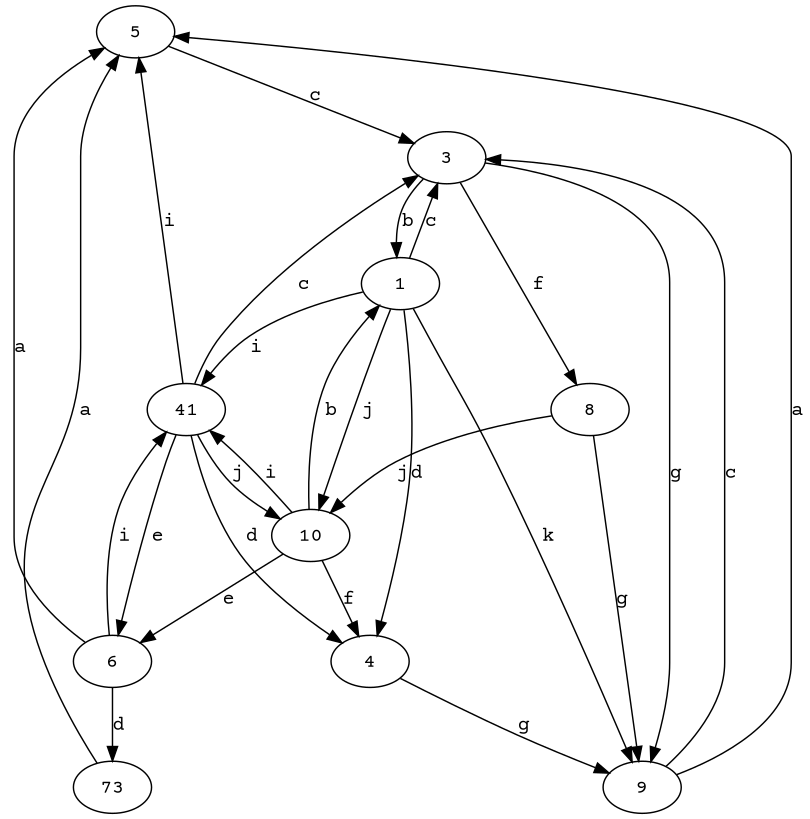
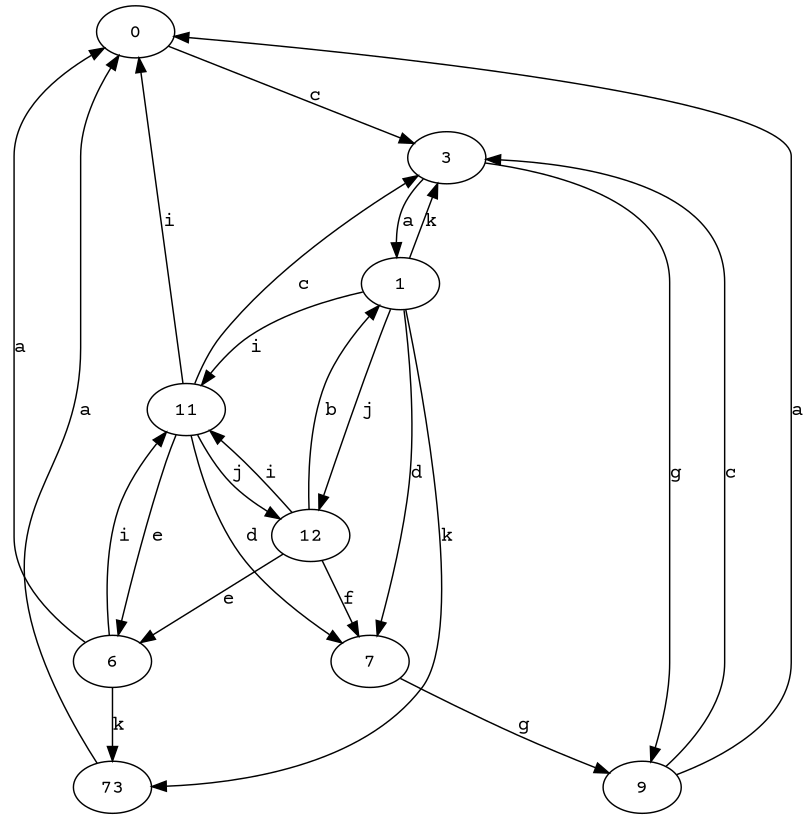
node "5": label "5" -> "0"
edge "3" -> "1": label "b" -> "a"
edge "1" -> "3": label "c" -> "k"
node "41": label "41" -> "11"
node "8": removed
edge "1" -> "9": now "1" -> "73"
node "10": label "10" -> "12"
node "4": label "4" -> "7"
edge "6" -> "73": label "d" -> "k"
